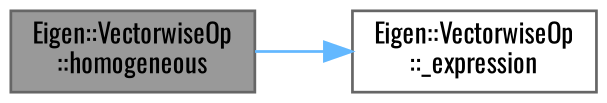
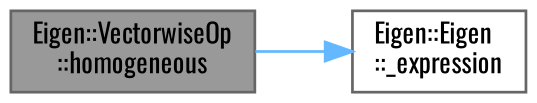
node "Eigen::VectorwiseOp ::_expression": label "Eigen::VectorwiseOp ::_expression" -> "Eigen::Eigen ::_expression"
